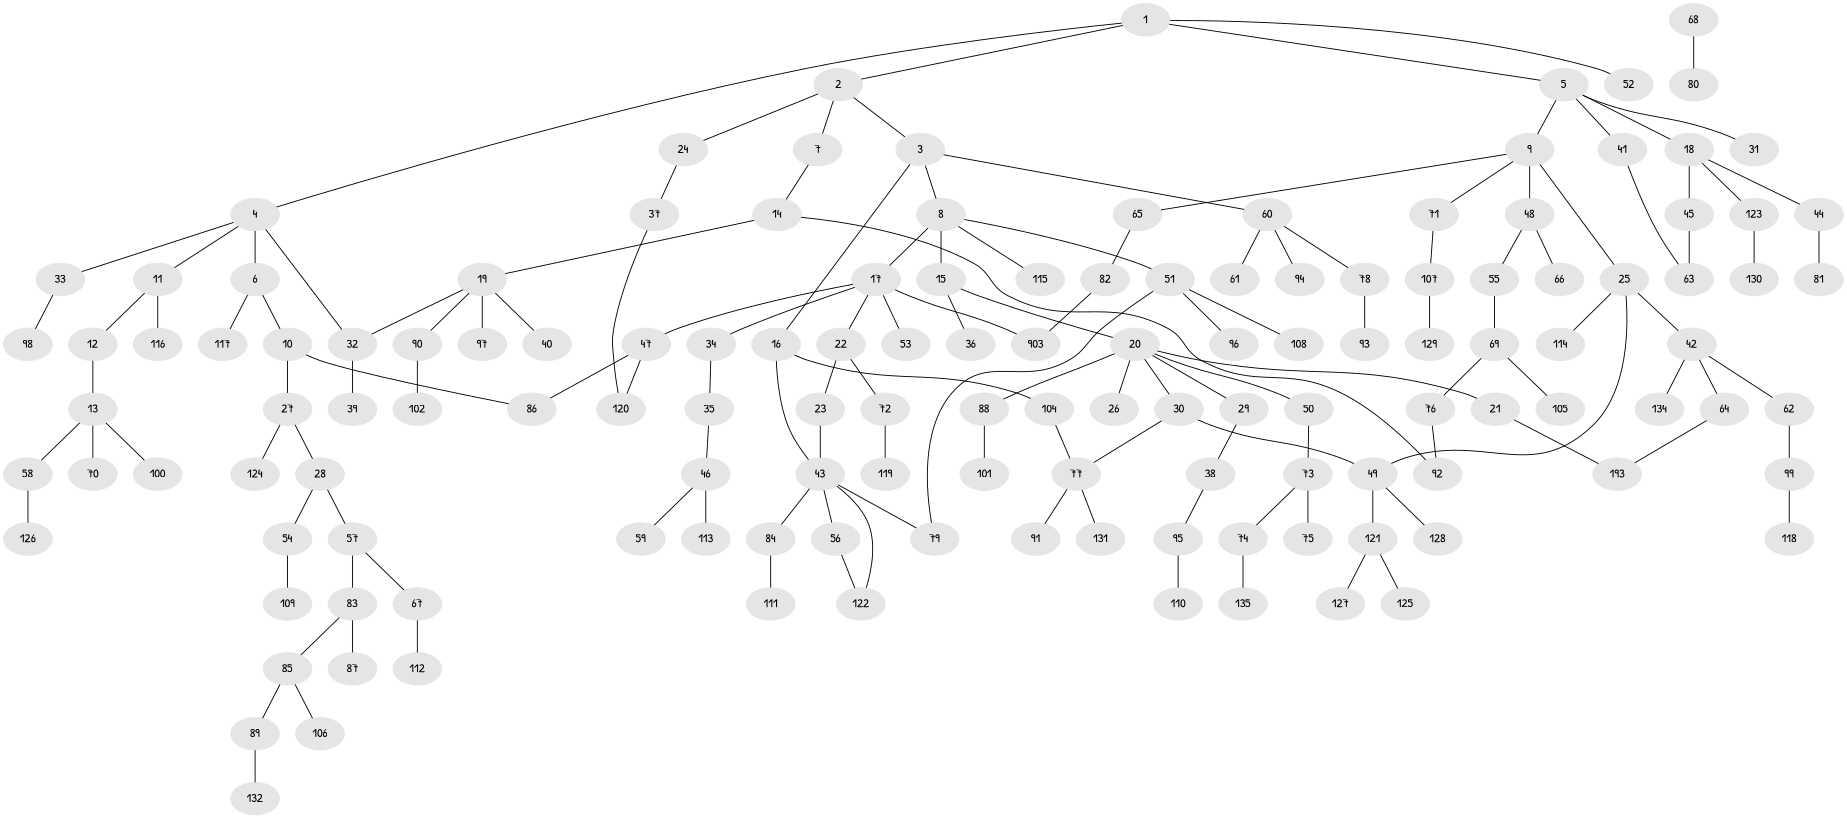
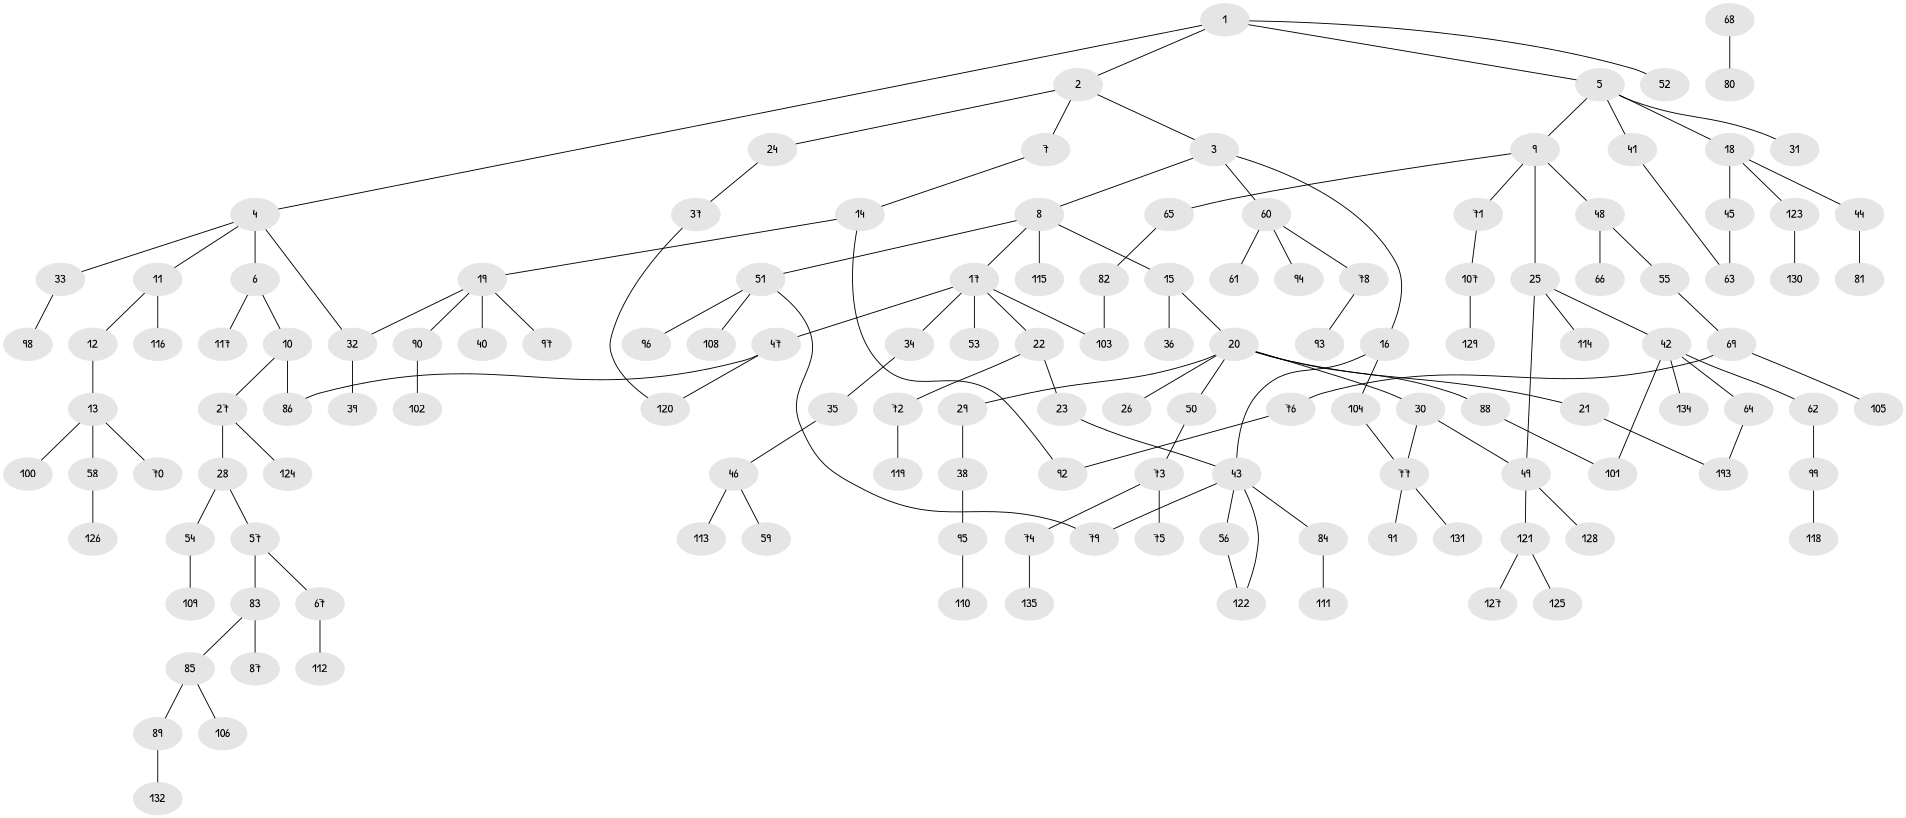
node "903": label "903" -> "103"
edge "42" -- "101": added
